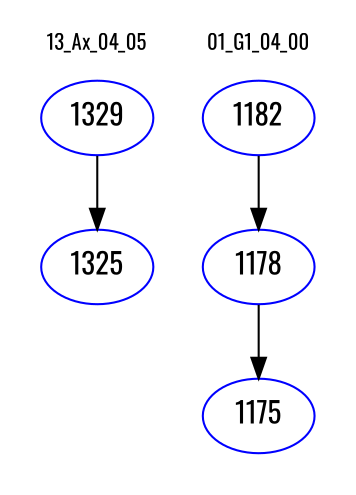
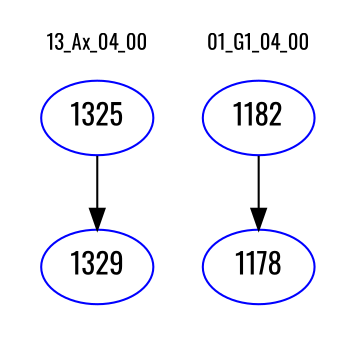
cluster "13_Ax_04_05": label "13_Ax_04_05" -> "13_Ax_04_00"
edge "1329" -> "1325": reversed
node "1175": removed
